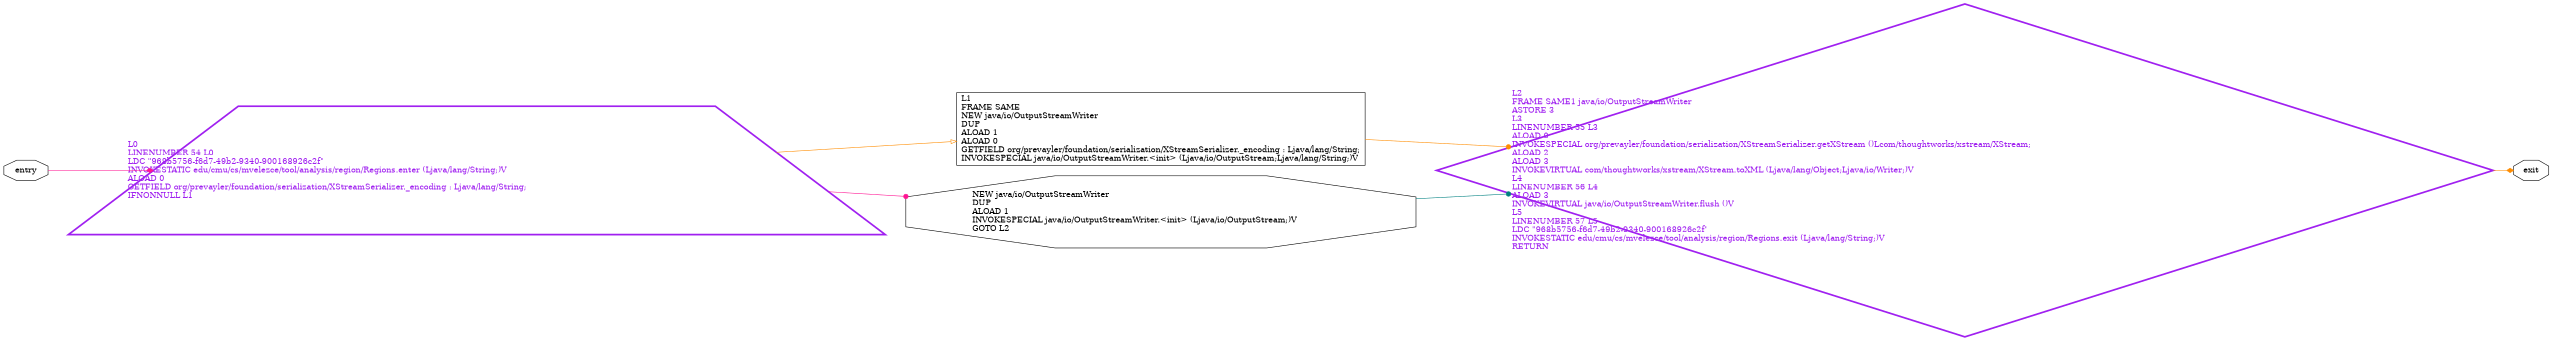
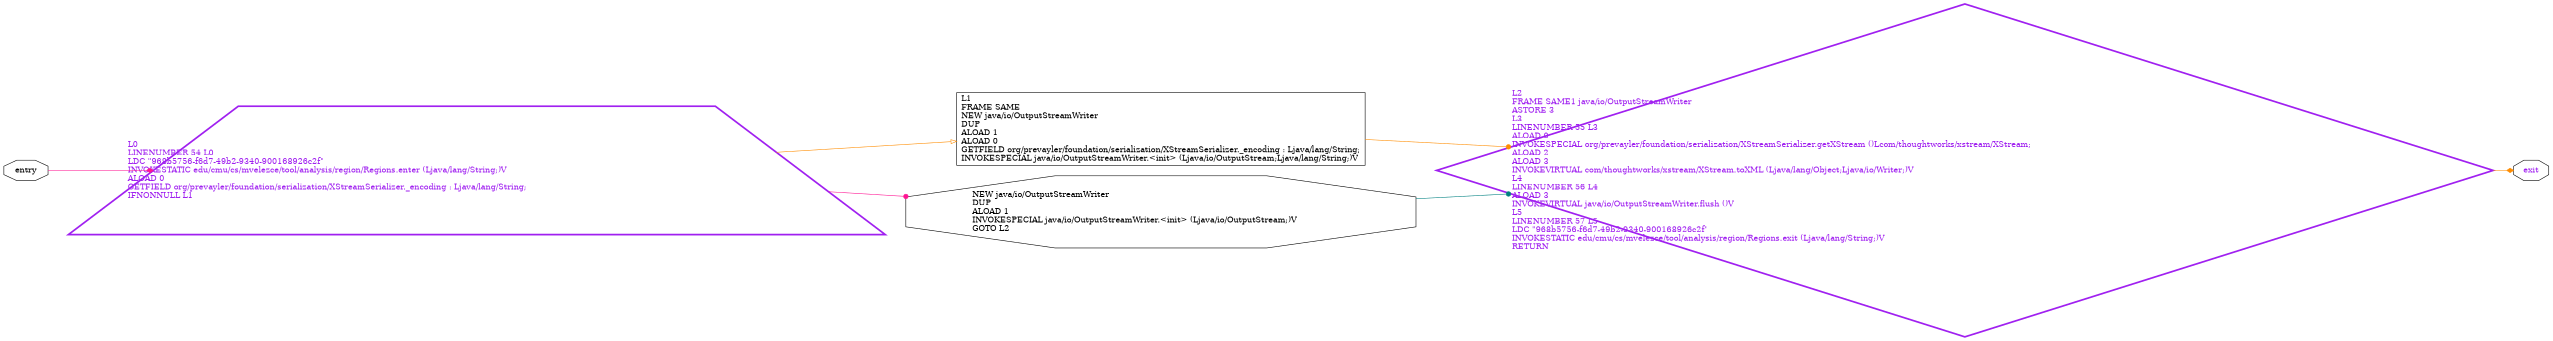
node "exit": fontcolor black -> purple
